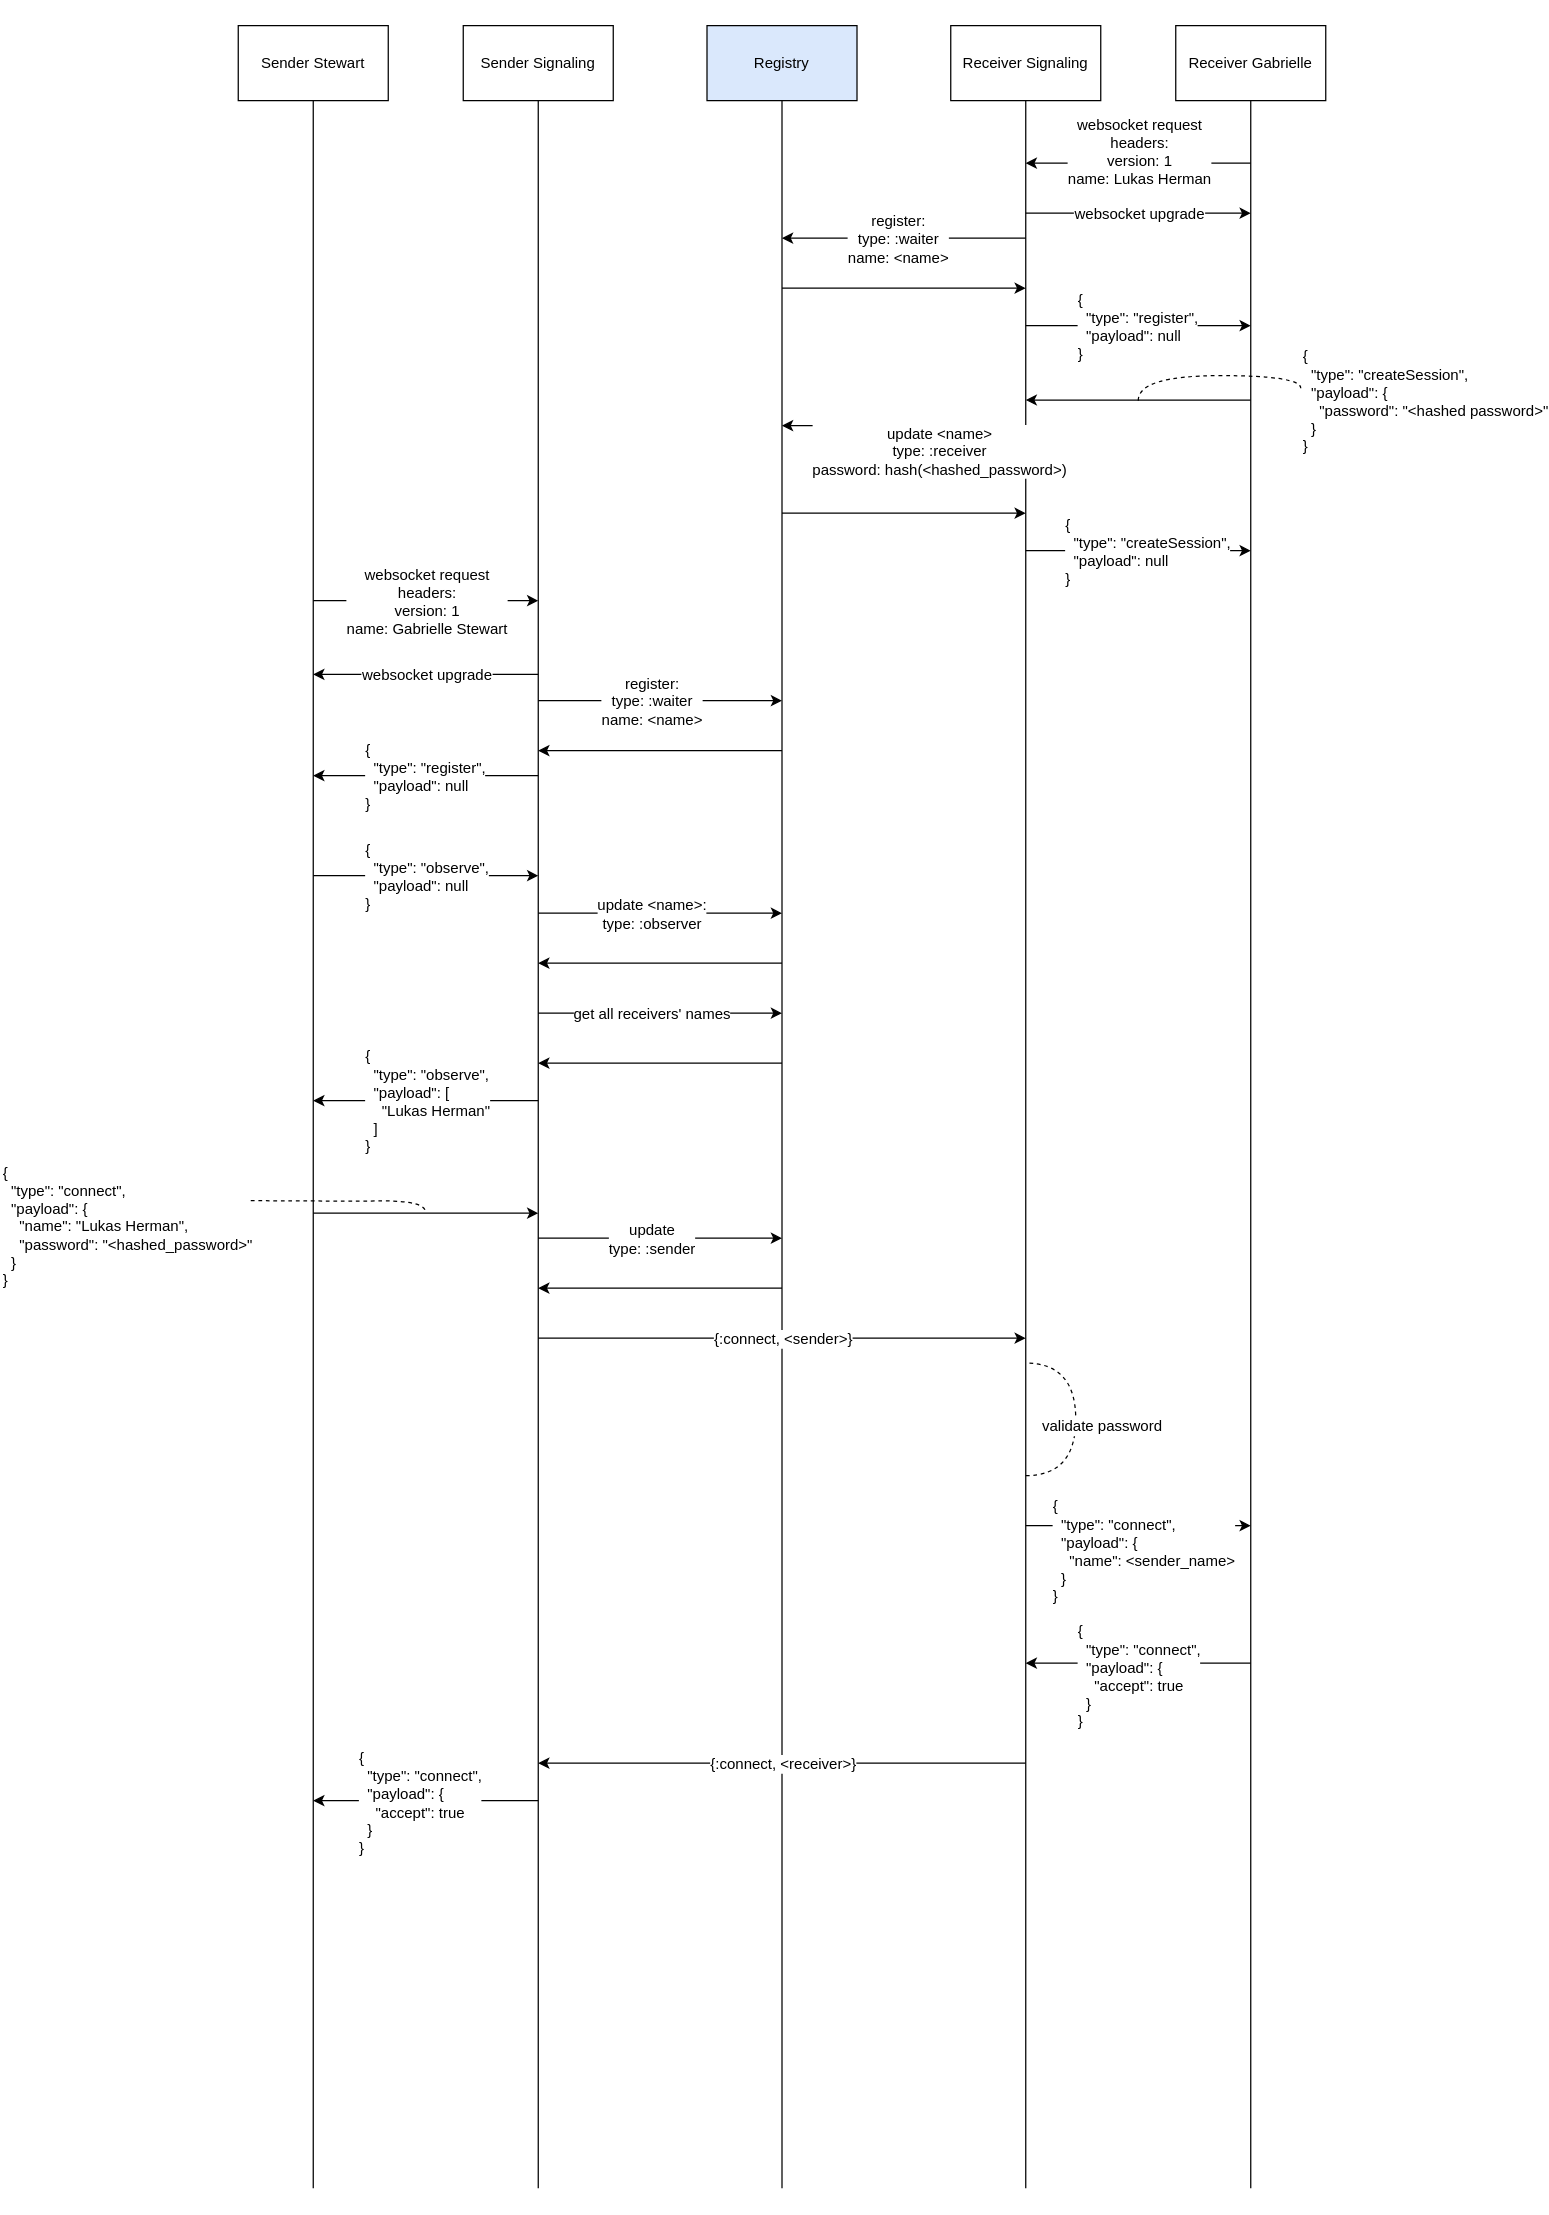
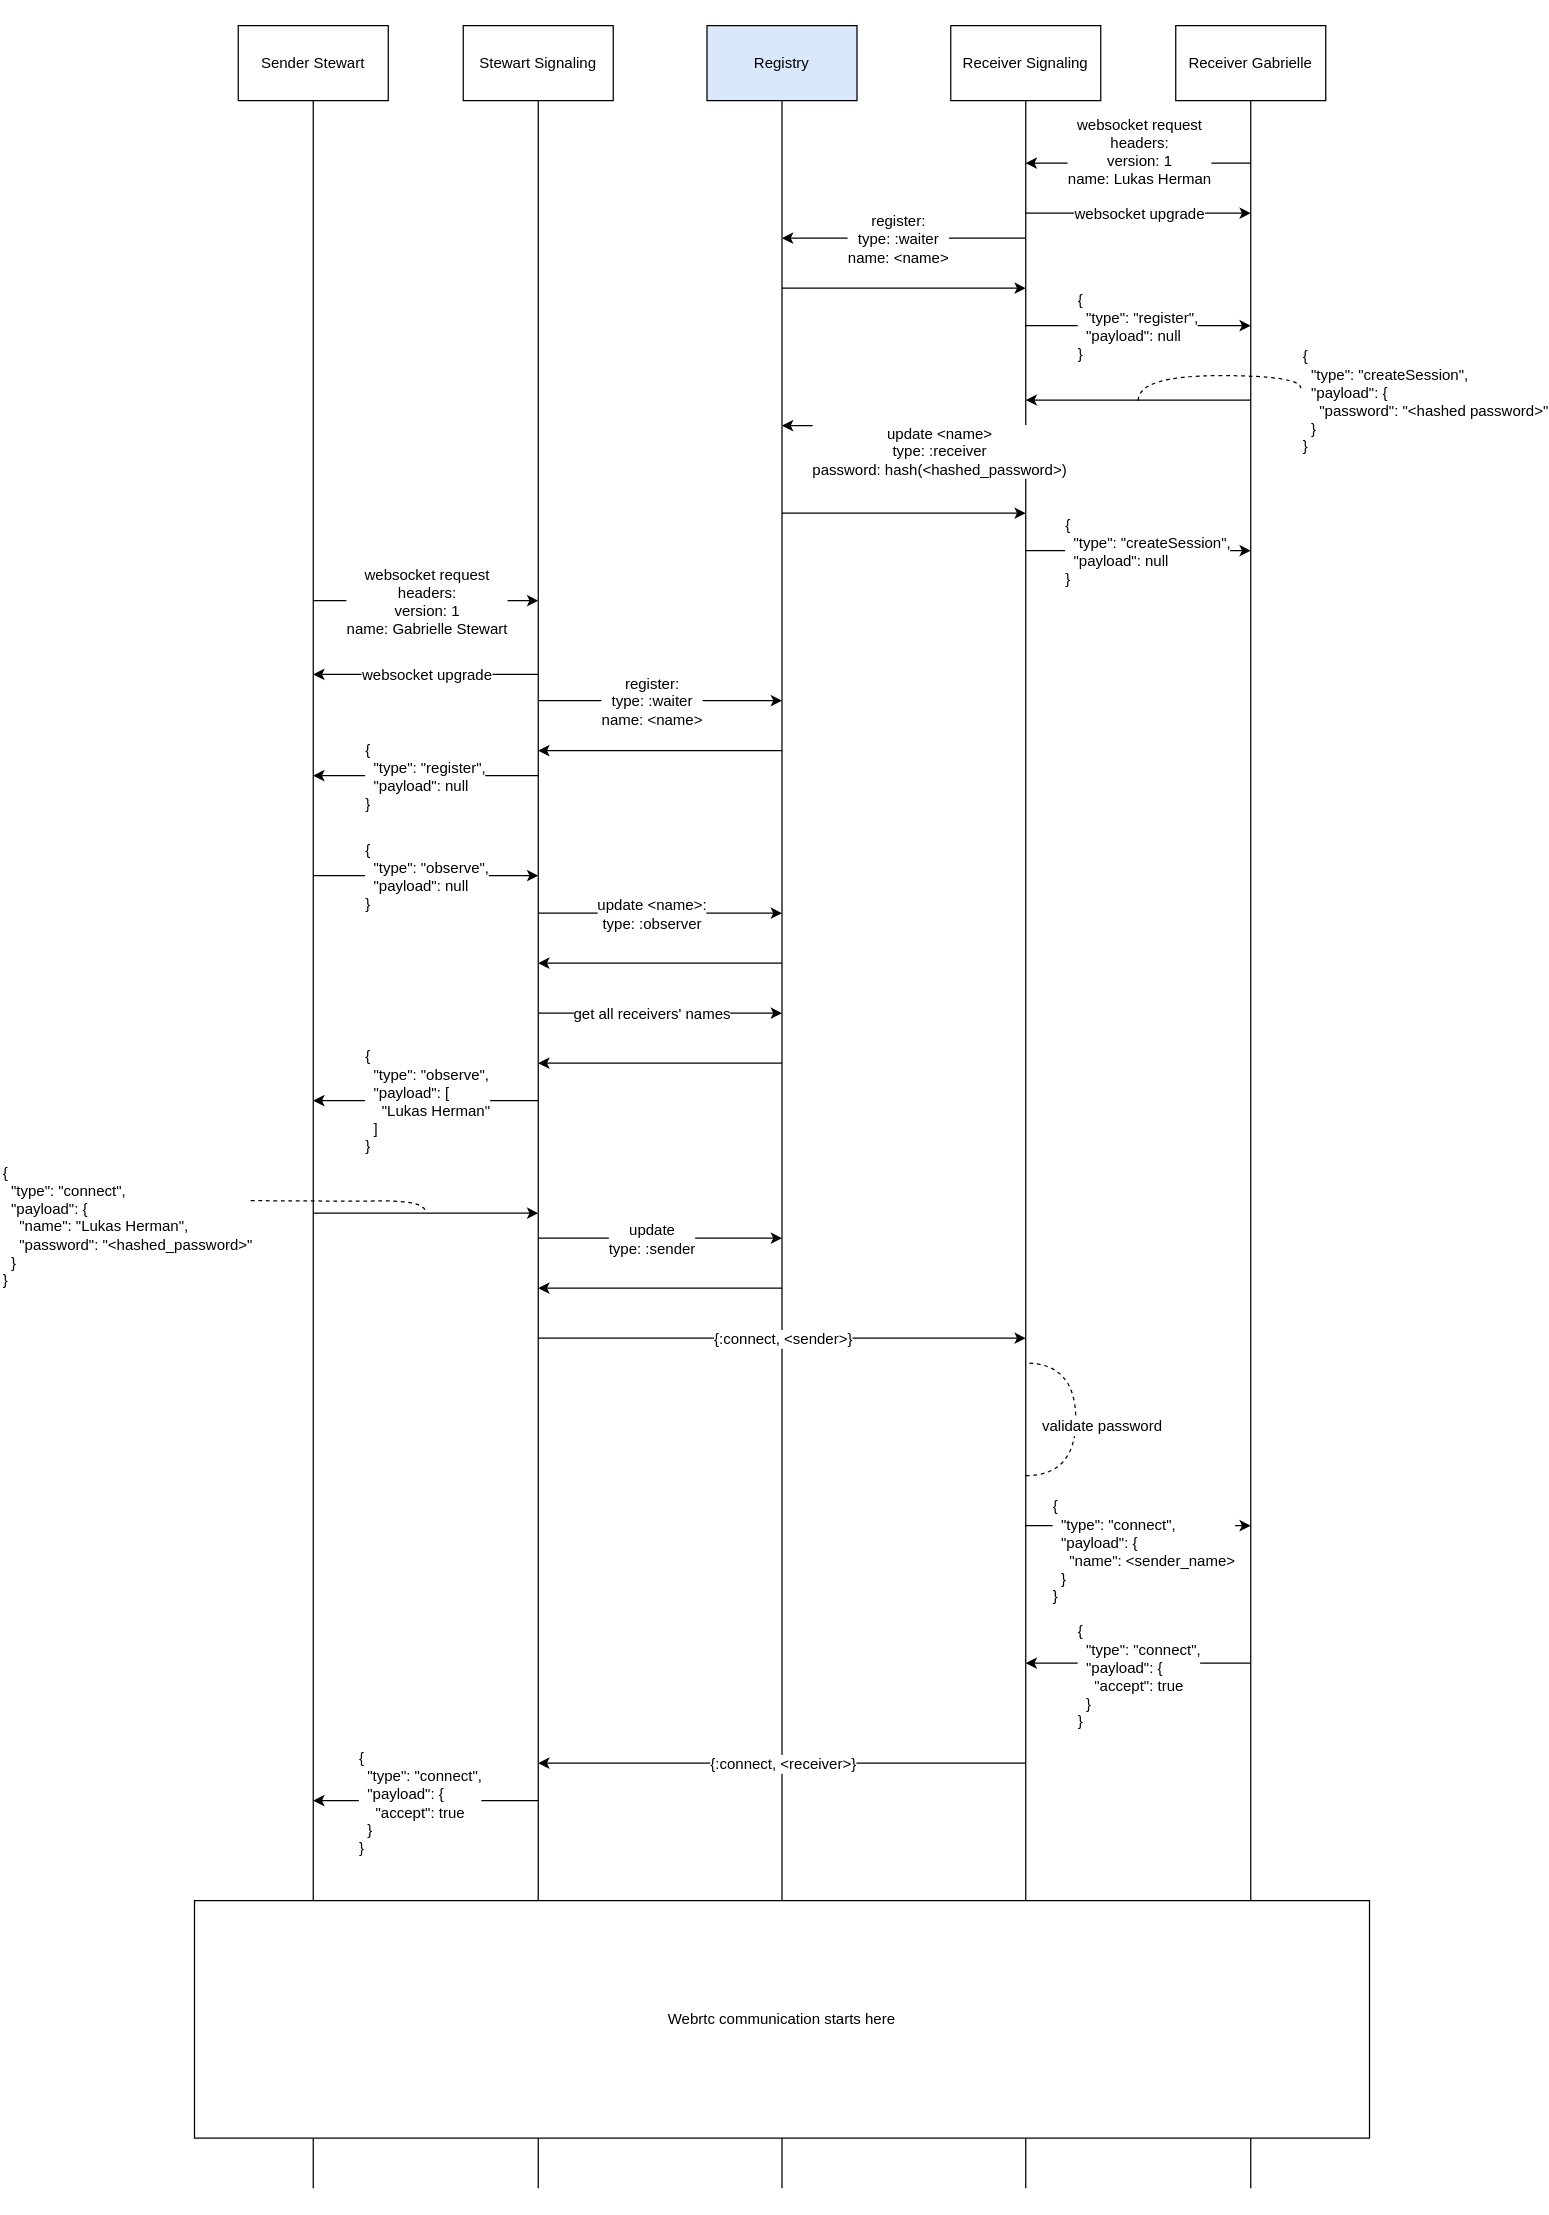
node "Sender Signaling": label "Sender Signaling" -> "Stewart Signaling"
node "Webrtc communication starts here": added
